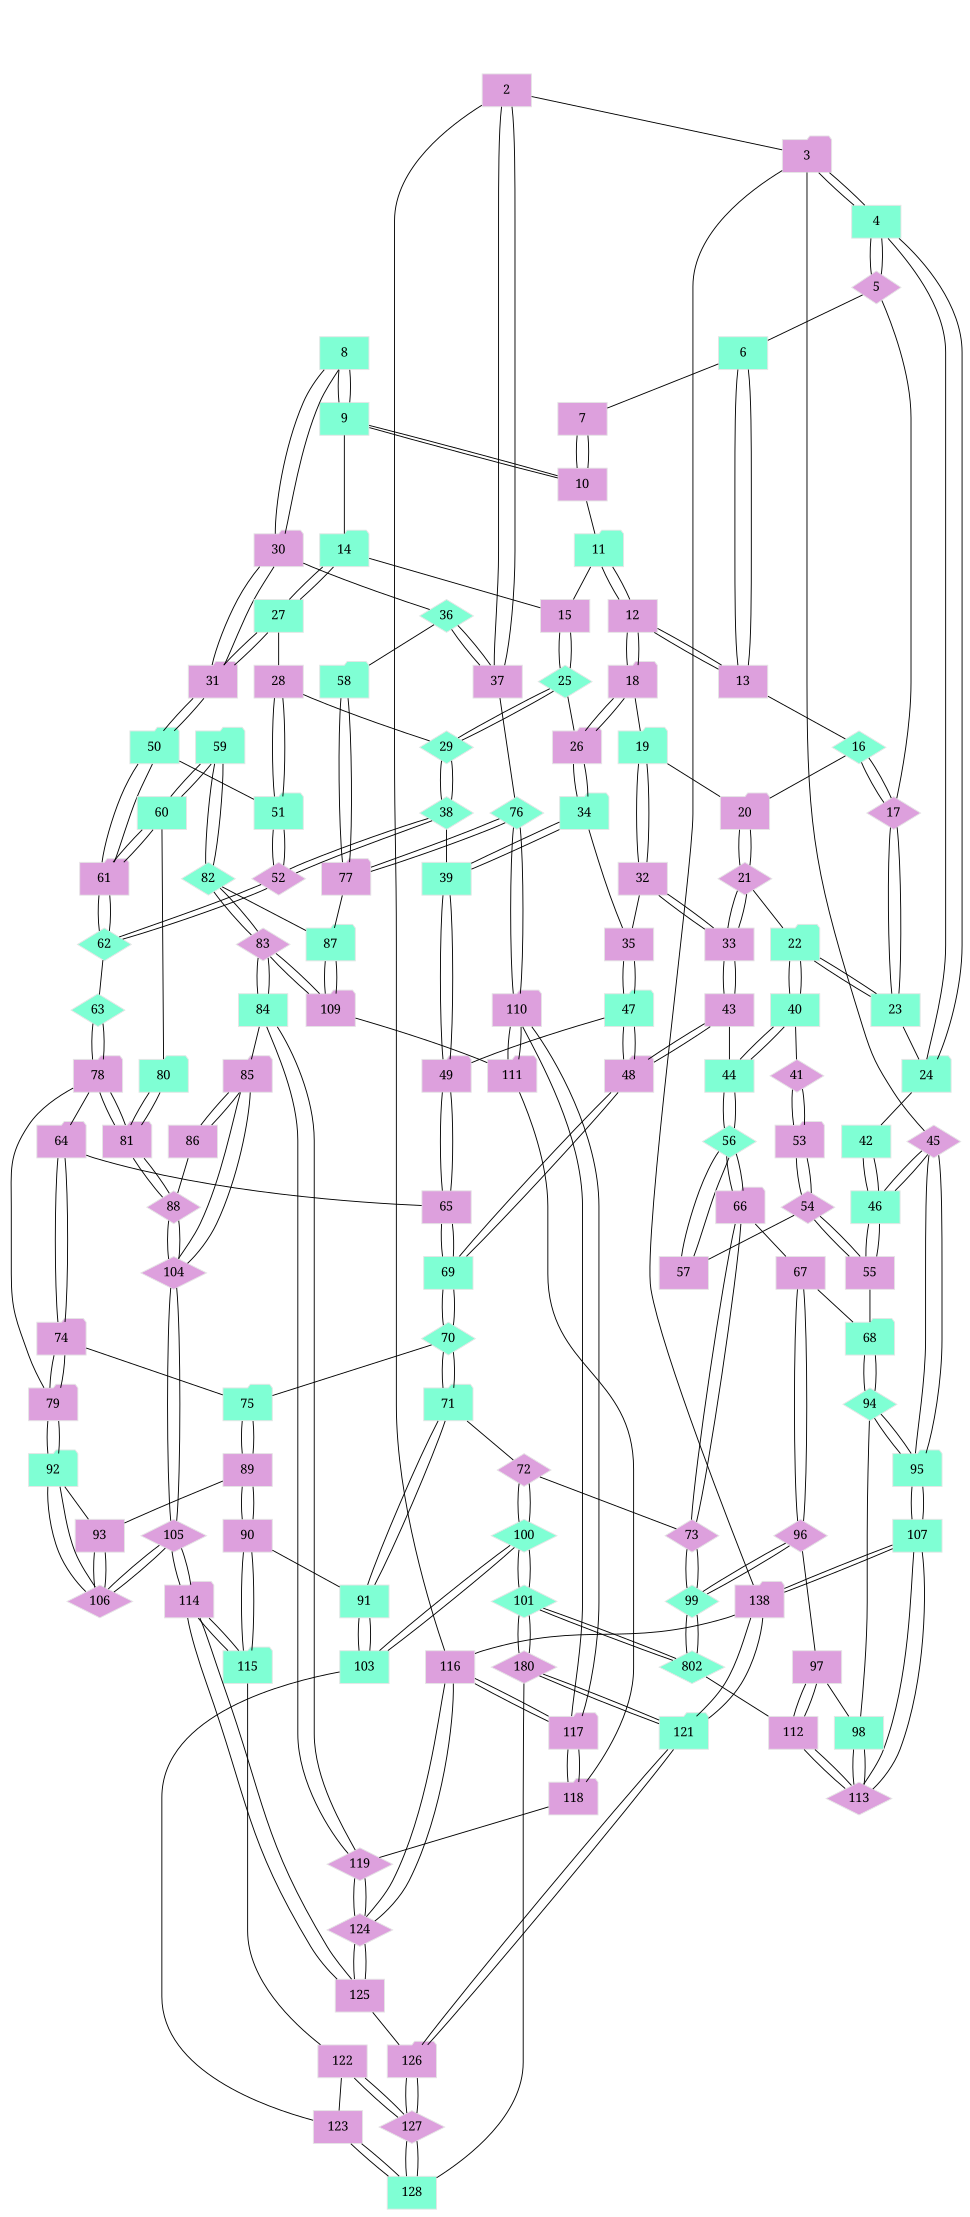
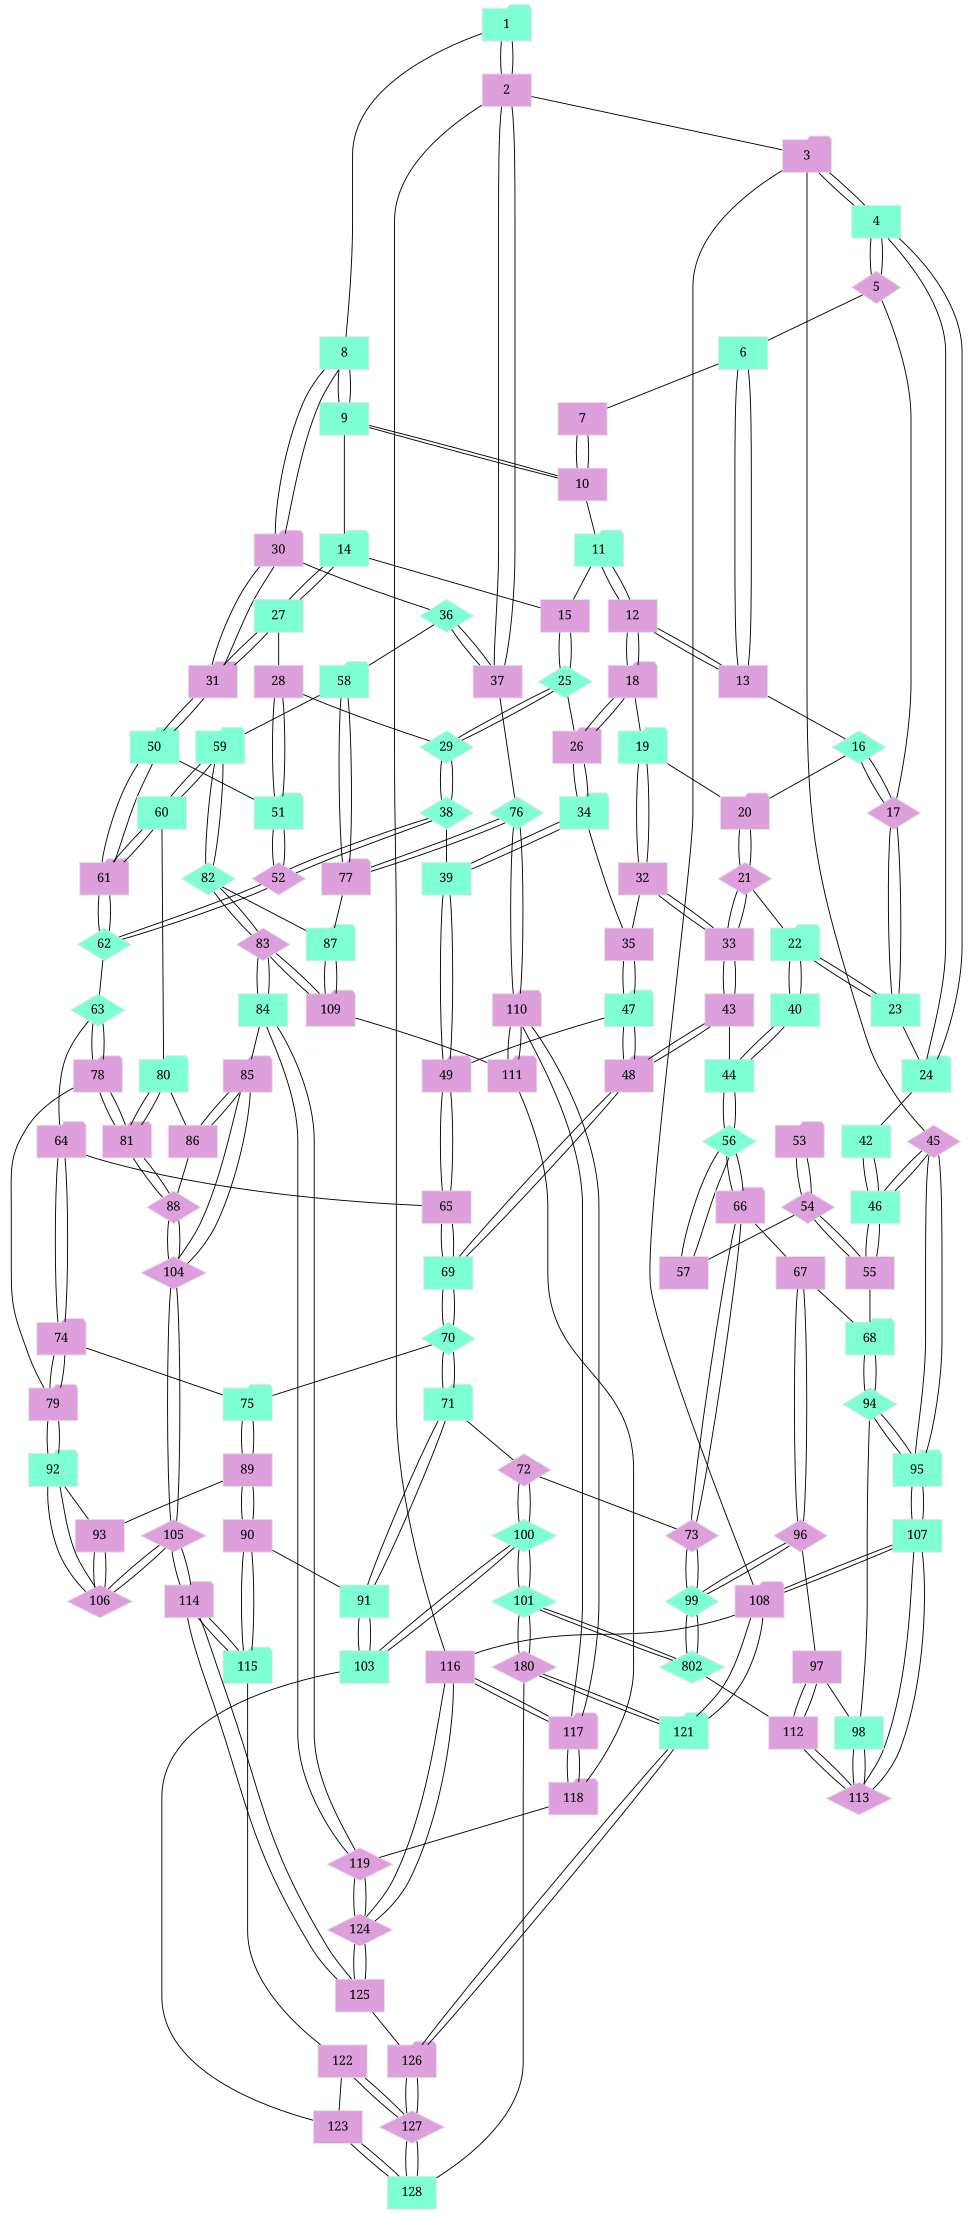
node "1": added
edge "58" -- "59": added
node "41": removed
edge "78" -- "64": now "63" -- "64"
edge "80" -- "86": added
node "138": label "138" -> "108"
